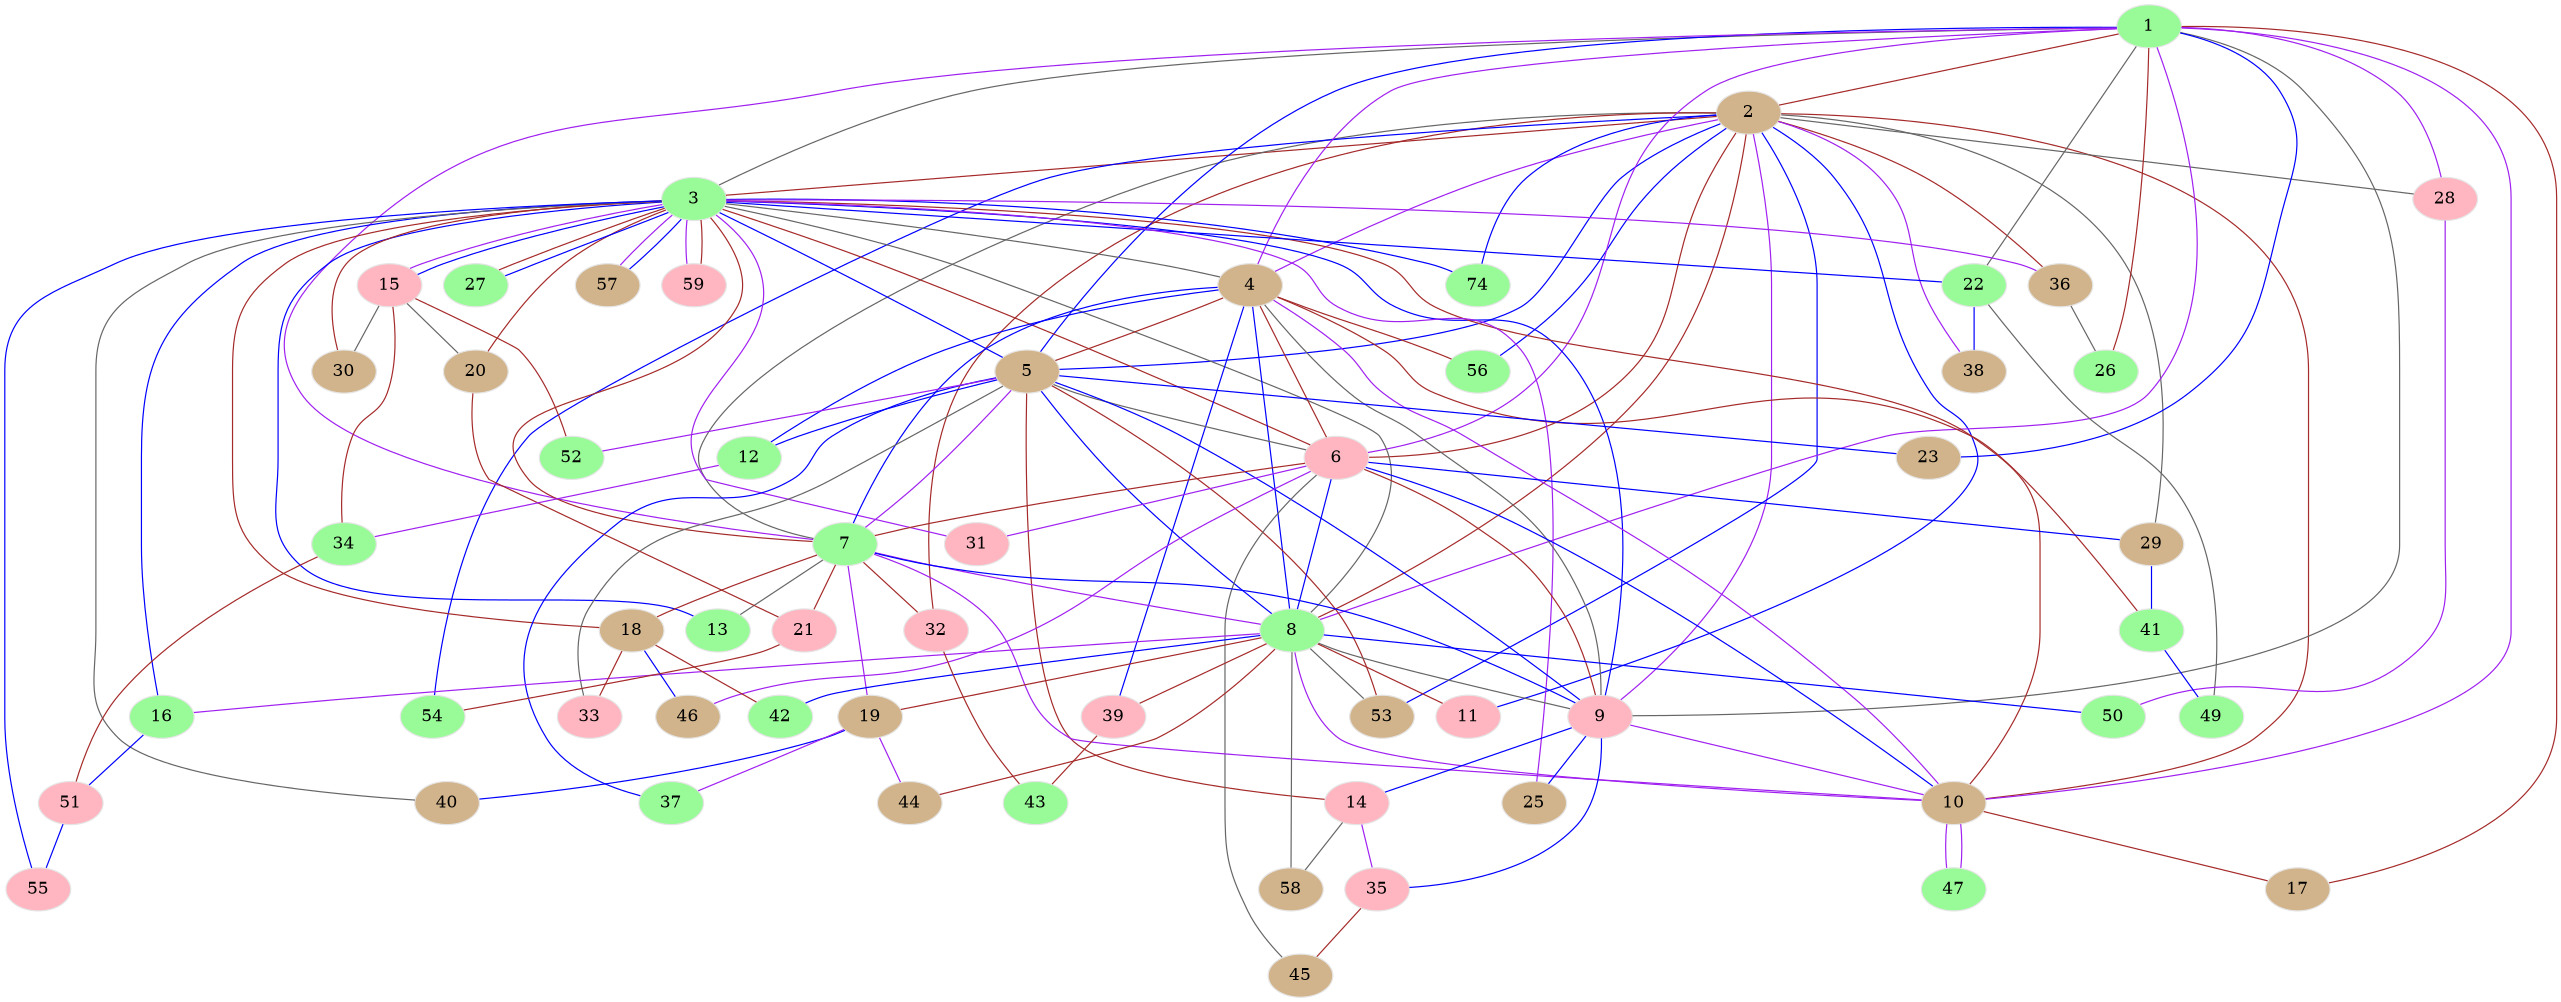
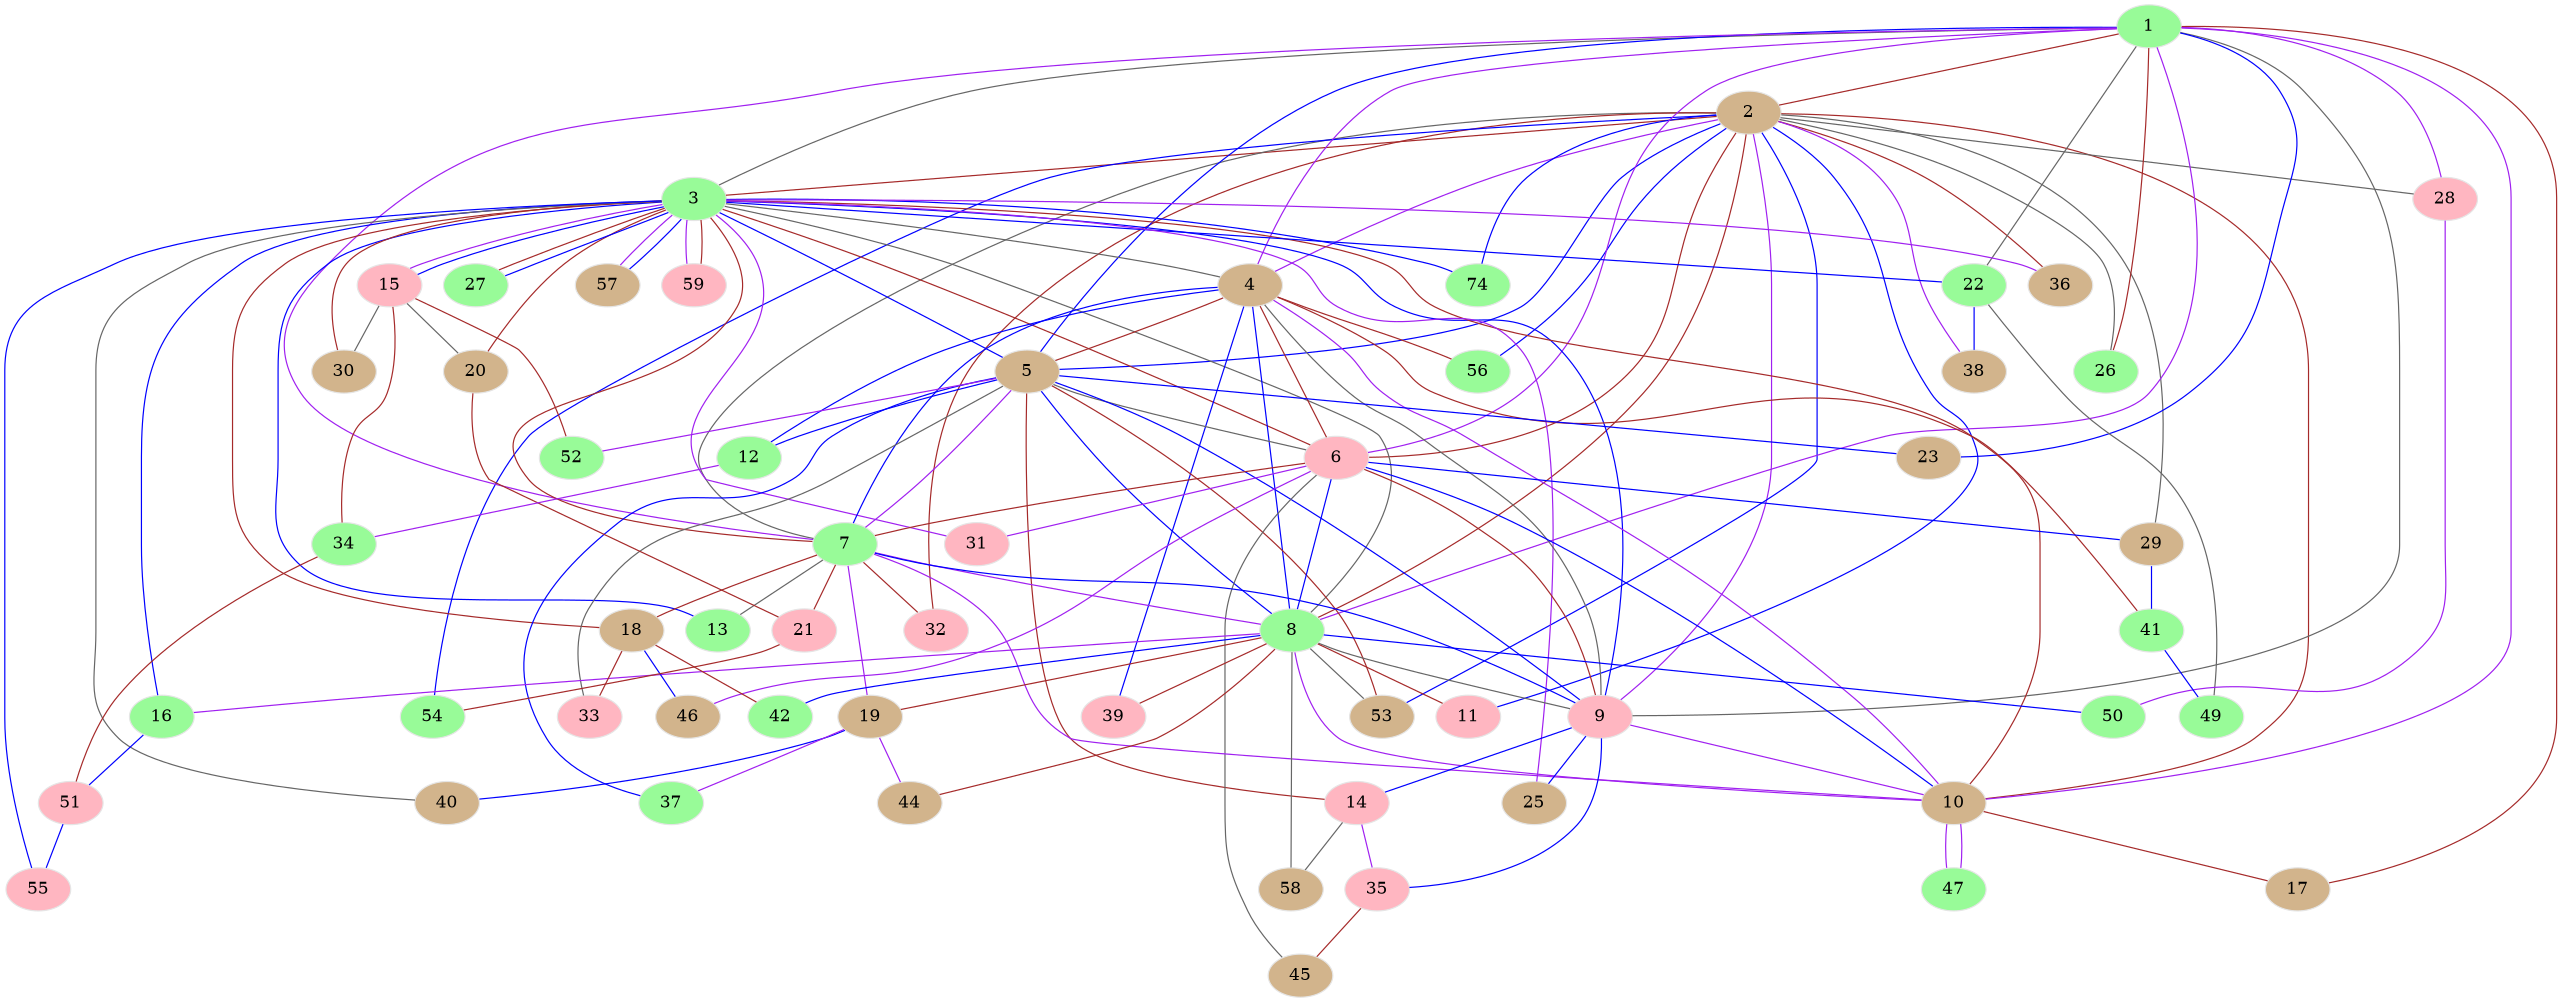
edge "36" -- "26": now "2" -- "26"
node "43": removed
